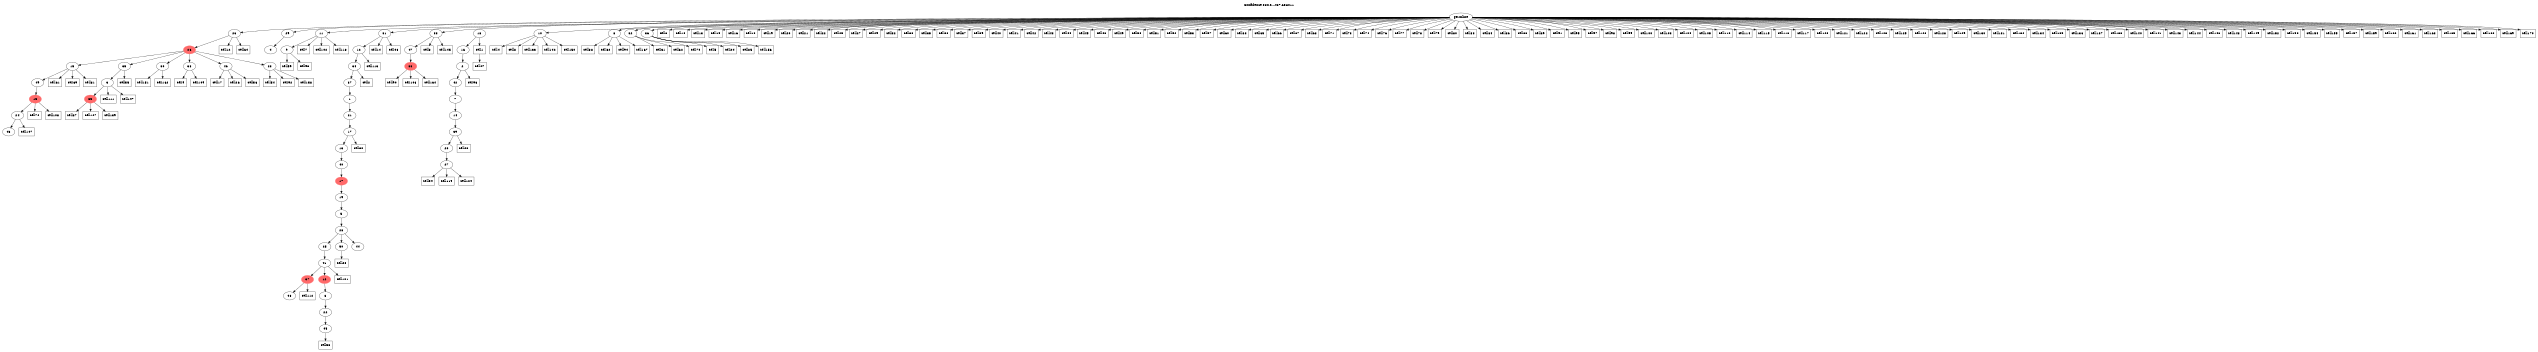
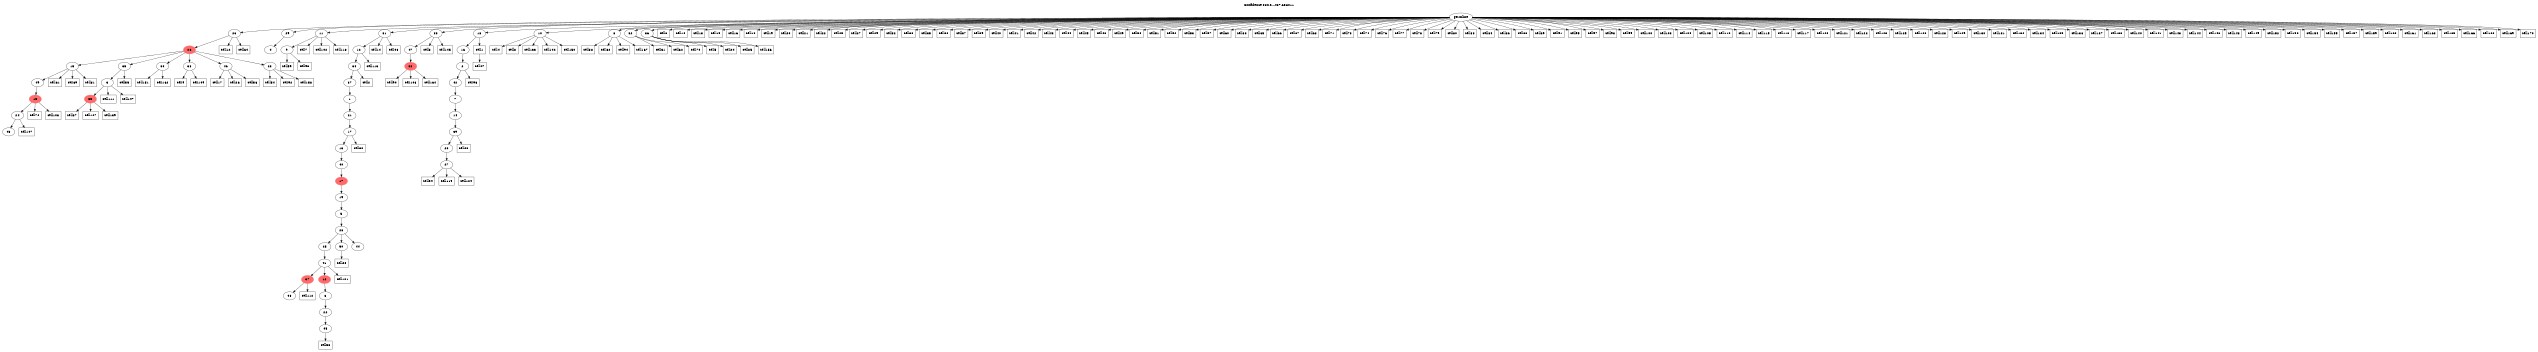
edge "germline" -> "18": added
